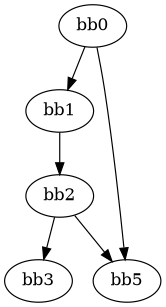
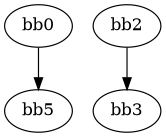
node "bb1": removed
edge "bb2" -> "bb5": removed
